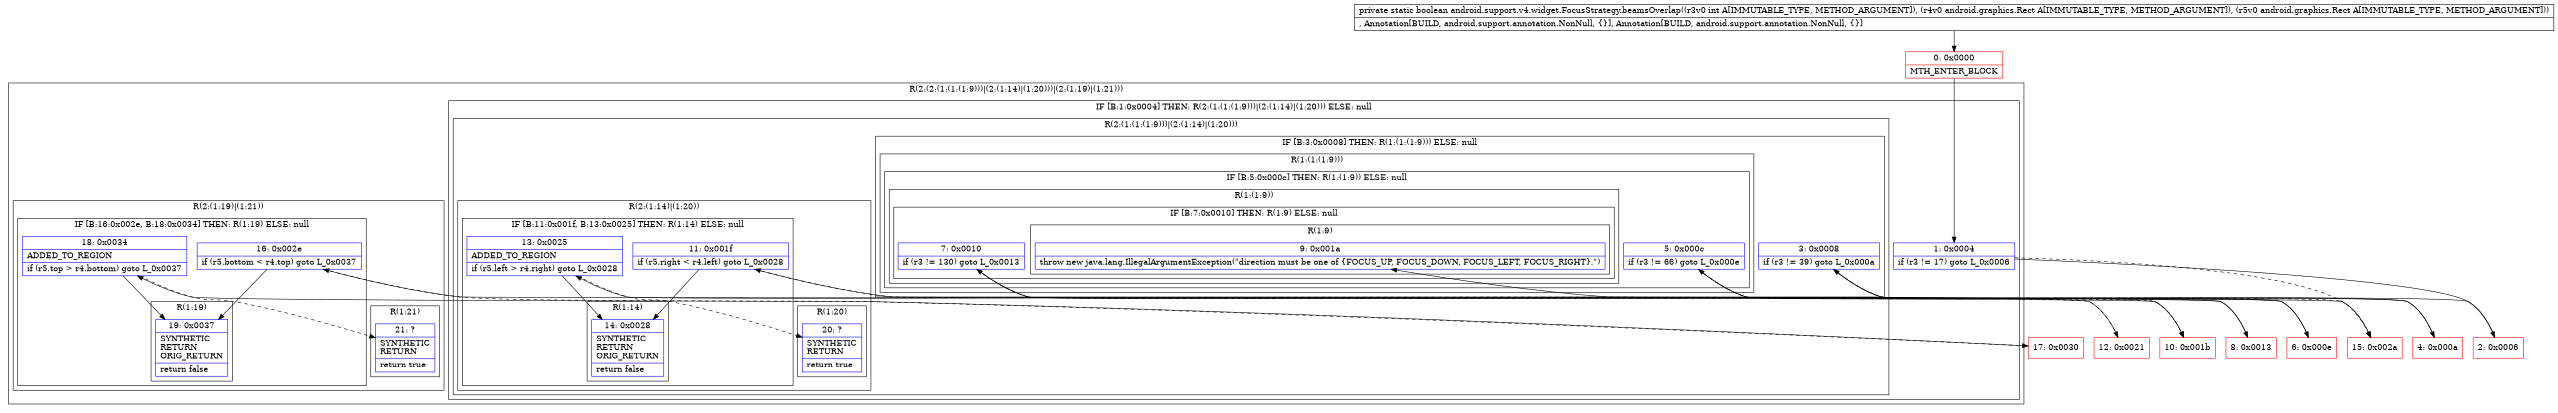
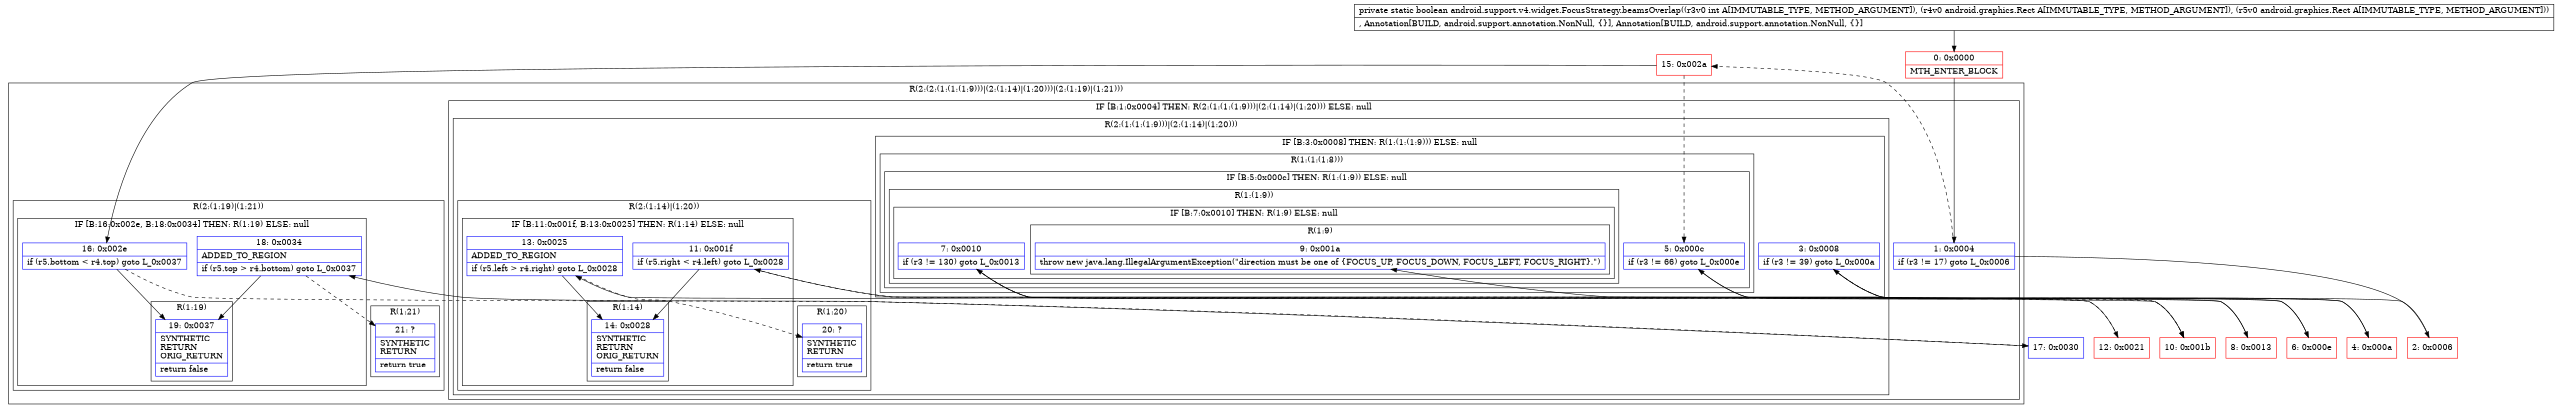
cluster "R(1:(1:(1:9)))": label "R(1:(1:(1:9)))" -> "R(1:(1:(1:8)))"
edge "5: 0x000c" -> "15: 0x002a": reversed
node "17: 0x0030": color red -> blue
